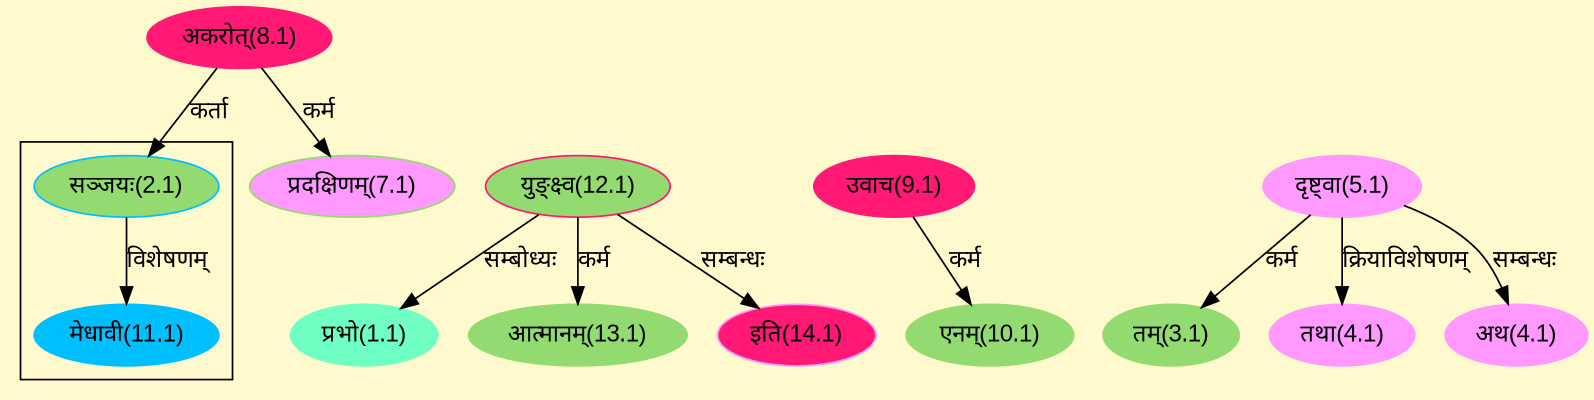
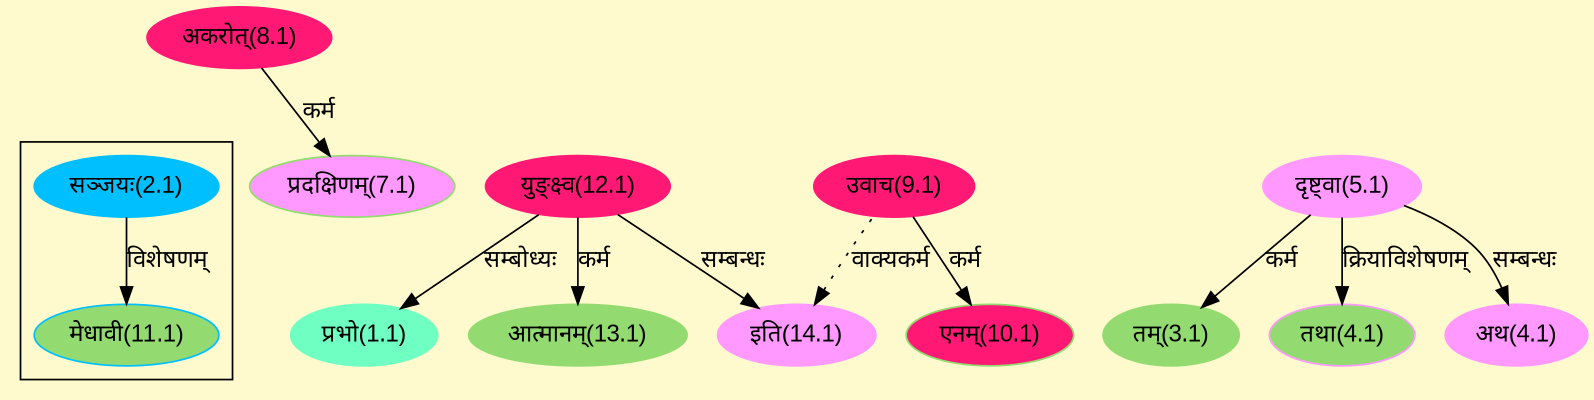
edge "अकरोत्(8.1)" -> "सञ्जयः(2.1)": removed, label "कर्ता"
node "सञ्जयः(2.1)": fillcolor #93db70 -> #00bfff
node "युङ्क्ष्व(12.1)": fillcolor #93db70 -> #ff1975
edge "उवाच(9.1)" -> "इति(14.1)": added, label "वाक्यकर्म"
node "मेधावी(11.1)": fillcolor #00bfff -> #93db70
node "इति(14.1)": fillcolor #ff1975 -> #ff99ff
node "एनम्(10.1)": fillcolor #93db70 -> #ff1975
node "तथा(4.1)": fillcolor #ff99ff -> #93db70
